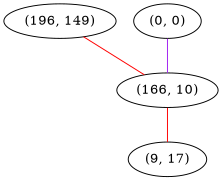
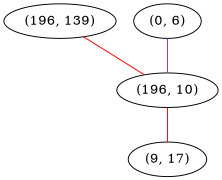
node "(196, 149)": label "(196, 149)" -> "(196, 139)"
node "(0, 0)": label "(0, 0)" -> "(0, 6)"
node "(166, 10)": label "(166, 10)" -> "(196, 10)"
